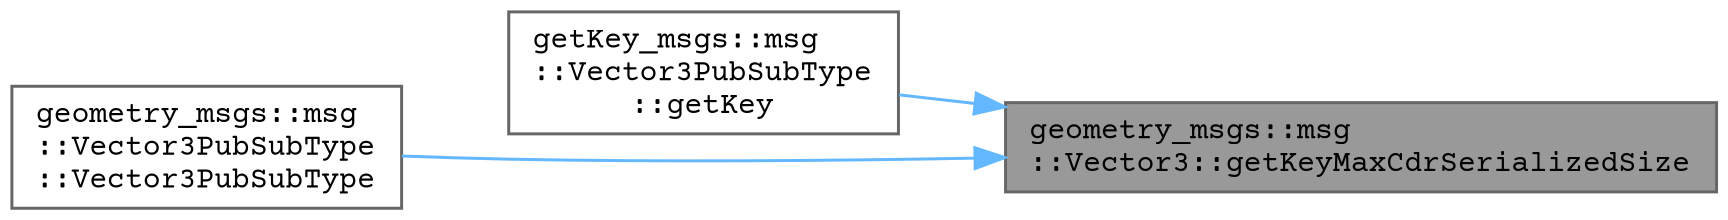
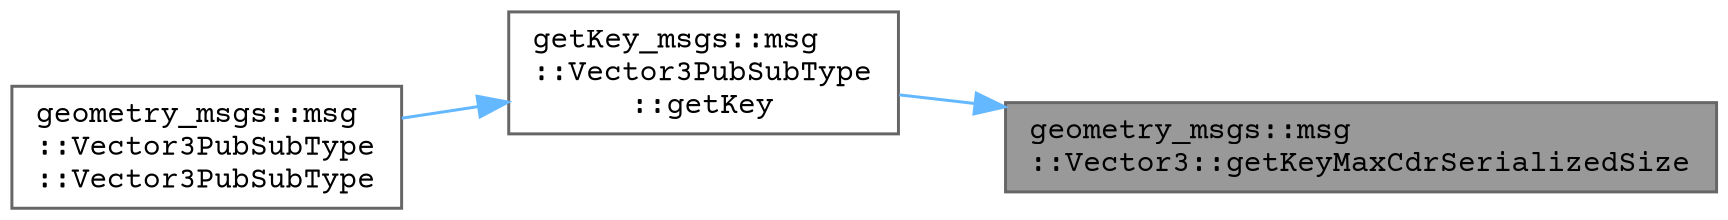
edge "geometry_msgs::msg ::Vector3PubSubType ::Vector3PubSubType" -> "geometry_msgs::msg ::Vector3::getKeyMaxCdrSerializedSize": now "geometry_msgs::msg ::Vector3PubSubType ::Vector3PubSubType" -> "getKey_msgs::msg ::Vector3PubSubType ::getKey"
